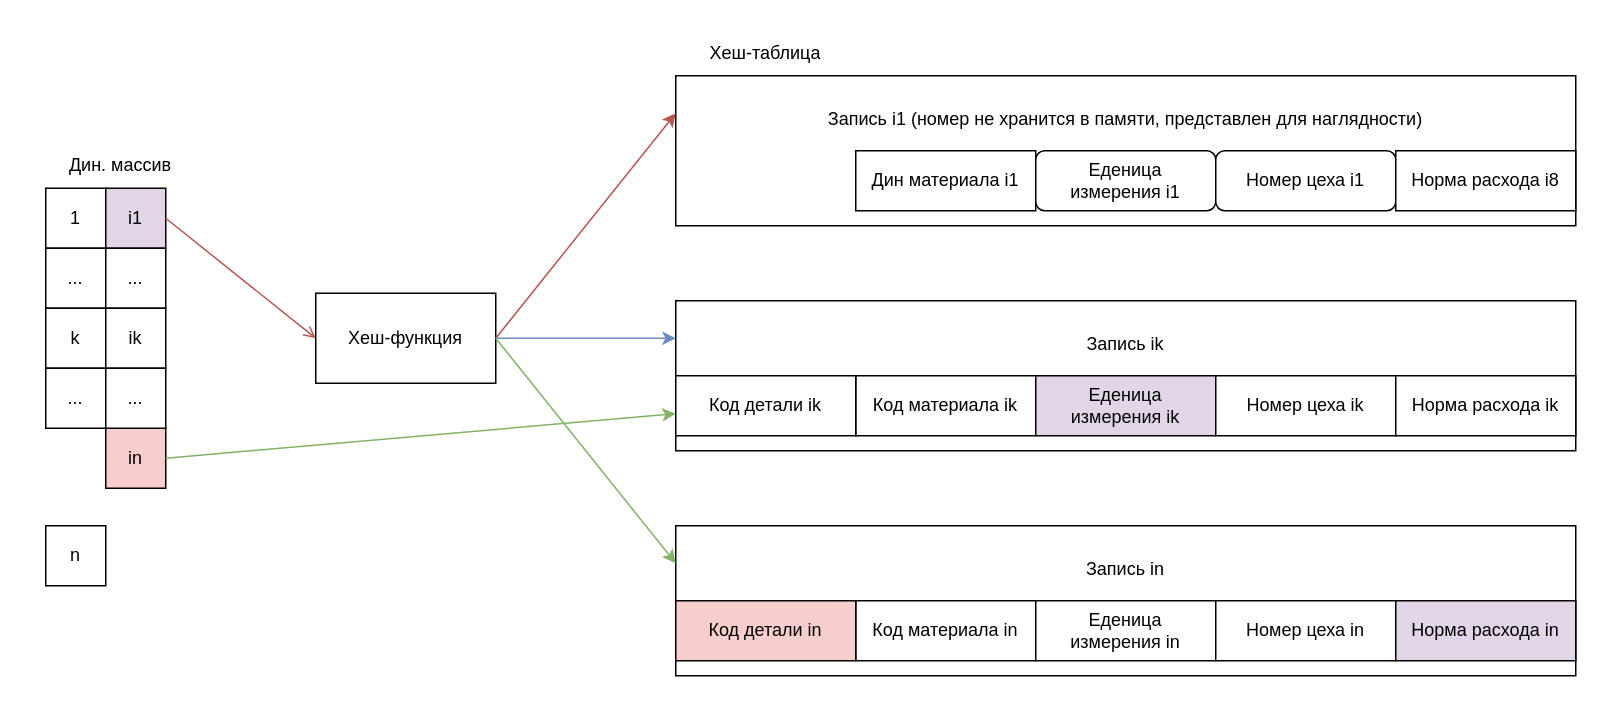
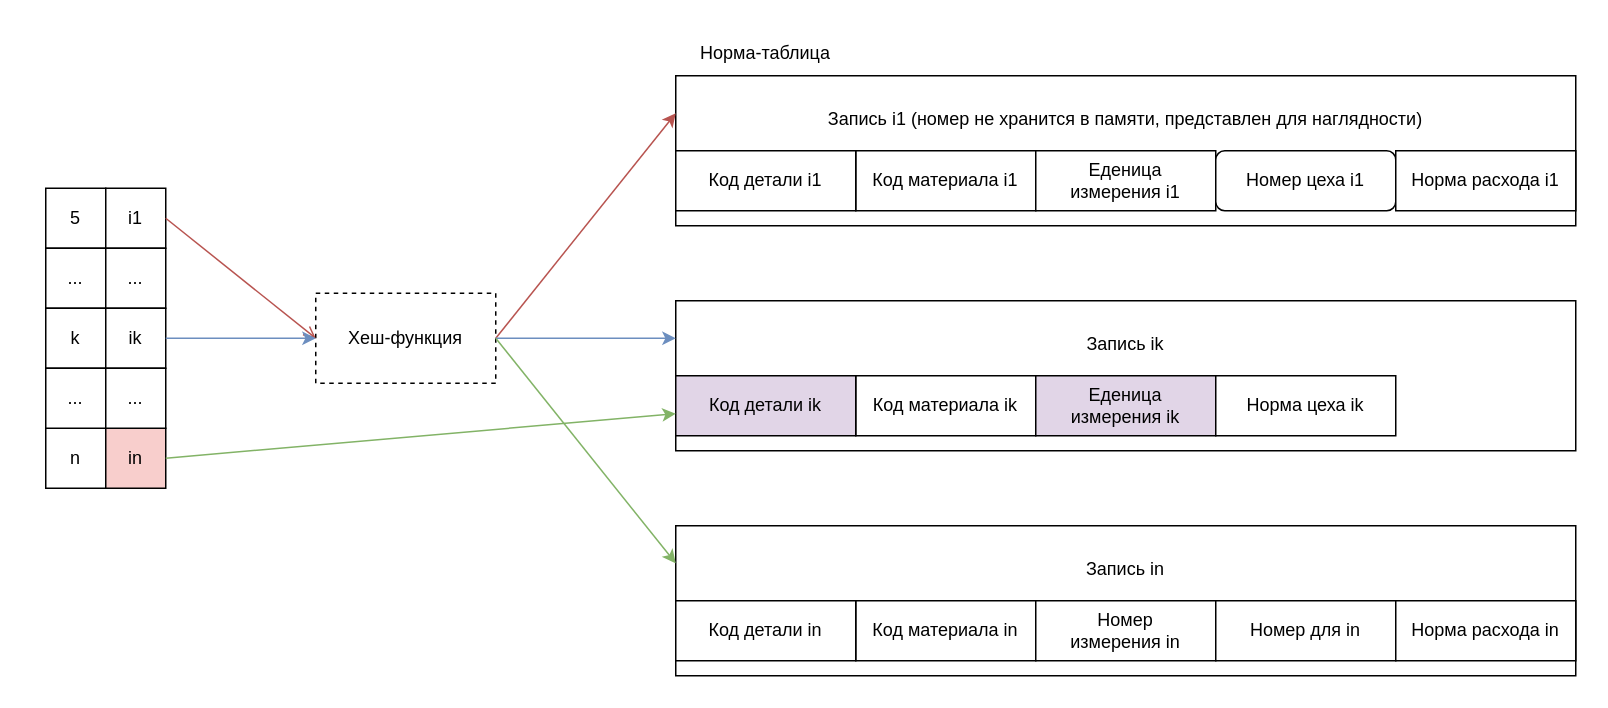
node "Хеш-таблица": label "Хеш-таблица" -> "Норма-таблица"
node "Дин. массив": removed
node "Код детали i1": added
node "Дин материала i1": label "Дин материала i1" -> "Код материала i1"
node "Еденица измерения i1": shape rounded rectangle -> rectangle
node "Норма расхода i8": label "Норма расхода i8" -> "Норма расхода i1"
node "1": label "1" -> "5"
node "i1": fillcolor #e1d5e7 -> #ffffff
edge "ik" -> "Хеш-функция": added
node "Хеш-функция": style solid -> dashed
node "Код детали ik": fillcolor #ffffff -> #e1d5e7
node "Номер цеха ik": label "Номер цеха ik" -> "Норма цеха ik"
node "Норма расхода ik": removed
node "n": moved (76, 556) -> (76, 458)
node "Код детали in": fillcolor #f8cecc -> #ffffff
node "Еденица измерения in": label "Еденица измерения in" -> "Номер измерения in"
node "Номер цеха in": label "Номер цеха in" -> "Номер для in"
node "Норма расхода in": fillcolor #e1d5e7 -> #ffffff
